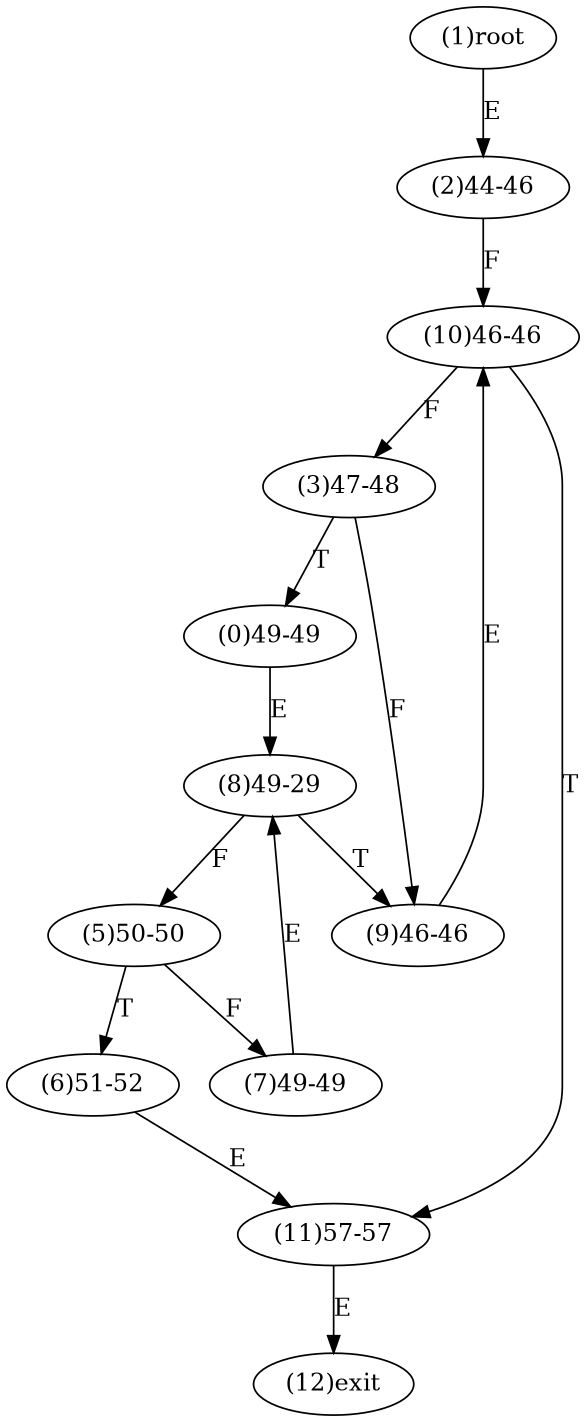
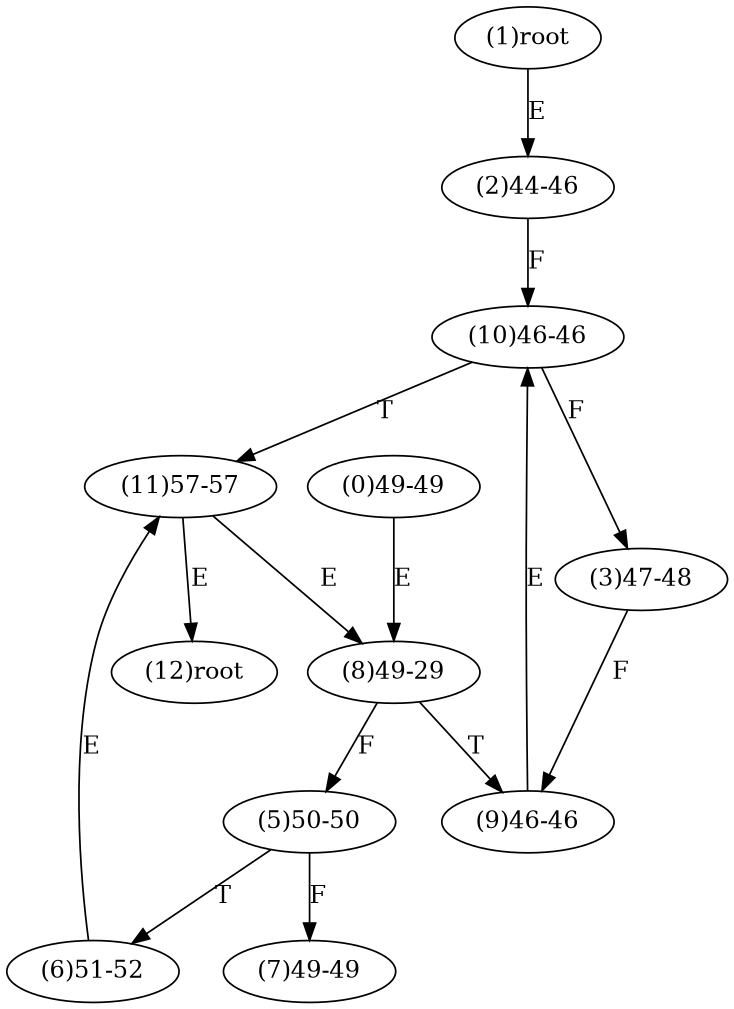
edge "(3)47-48" -> "(0)49-49": removed, label "T"
edge "(7)49-49" -> "(8)49-29": now "(11)57-57" -> "(8)49-29"
node "(12)exit": label "(12)exit" -> "(12)root"
